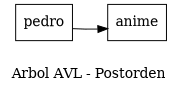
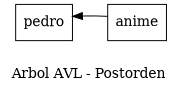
edge "pedro" -> "anime": reversed
